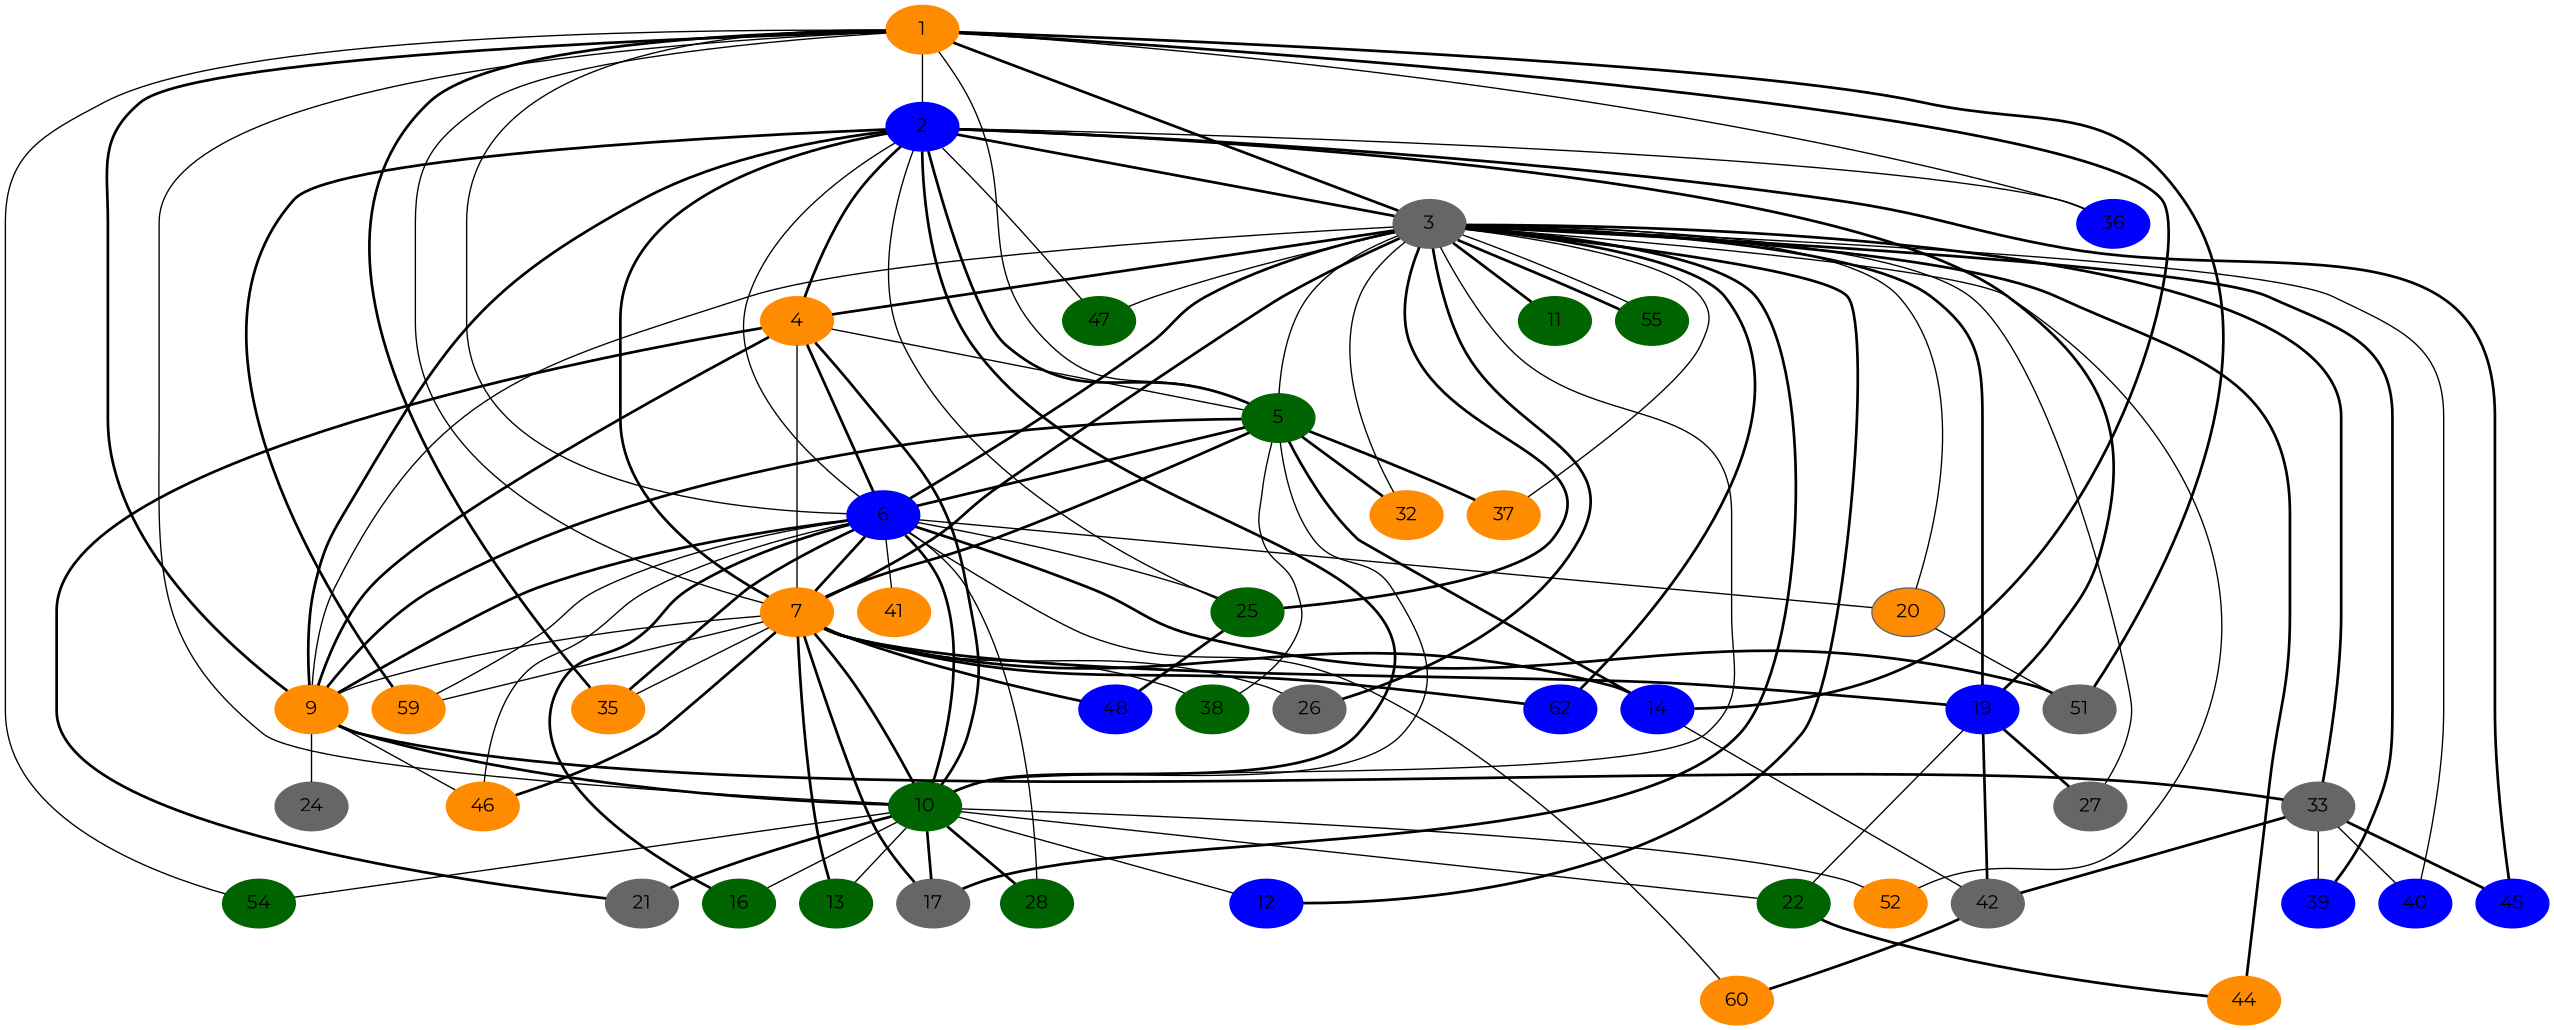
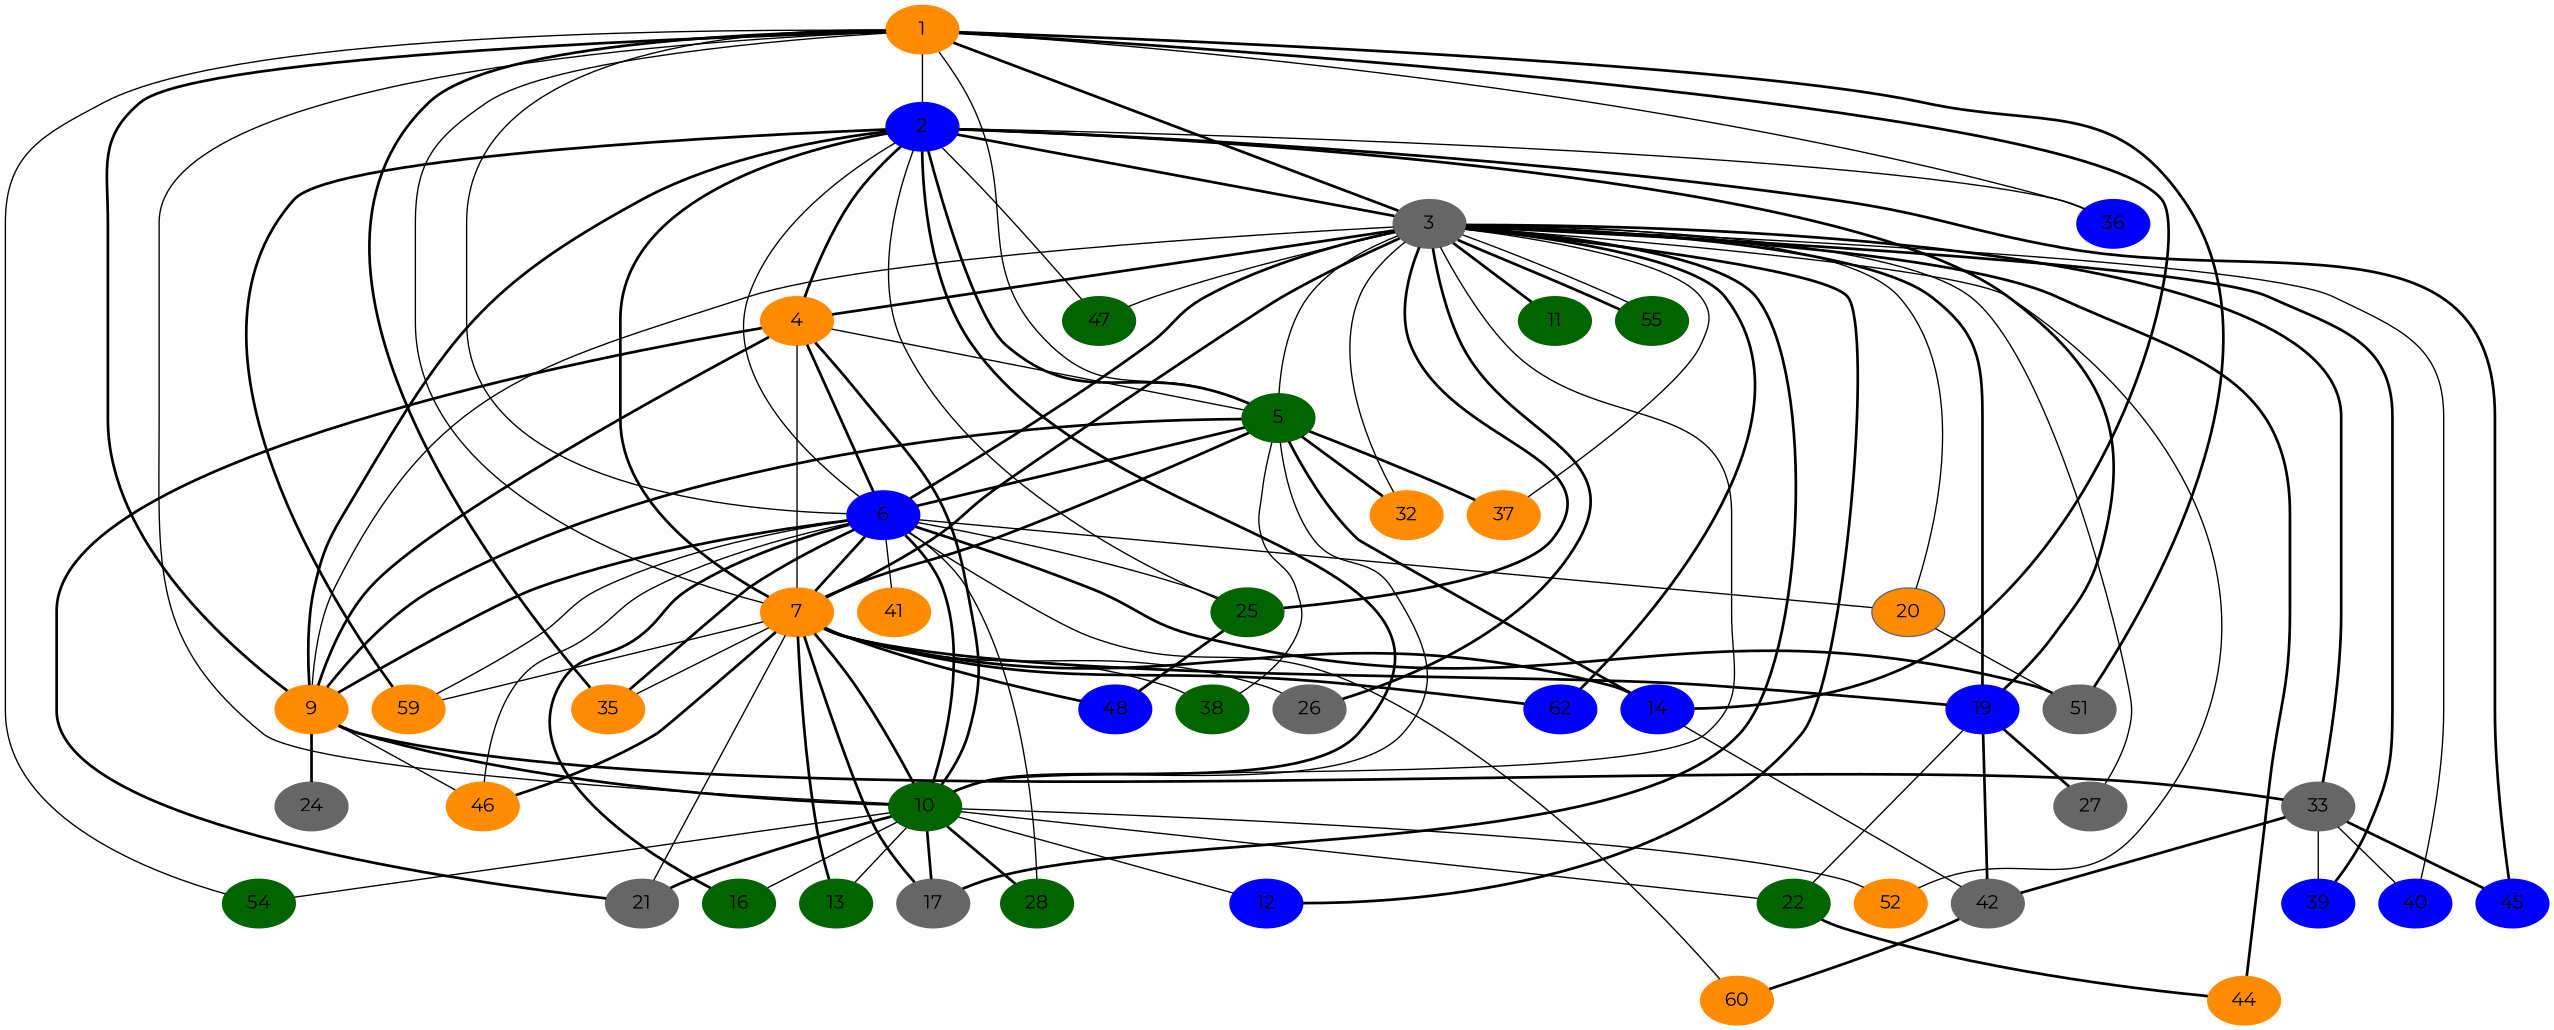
edge "7" -- "9": now "7" -- "21"
edge "9" -- "24": style solid -> bold
